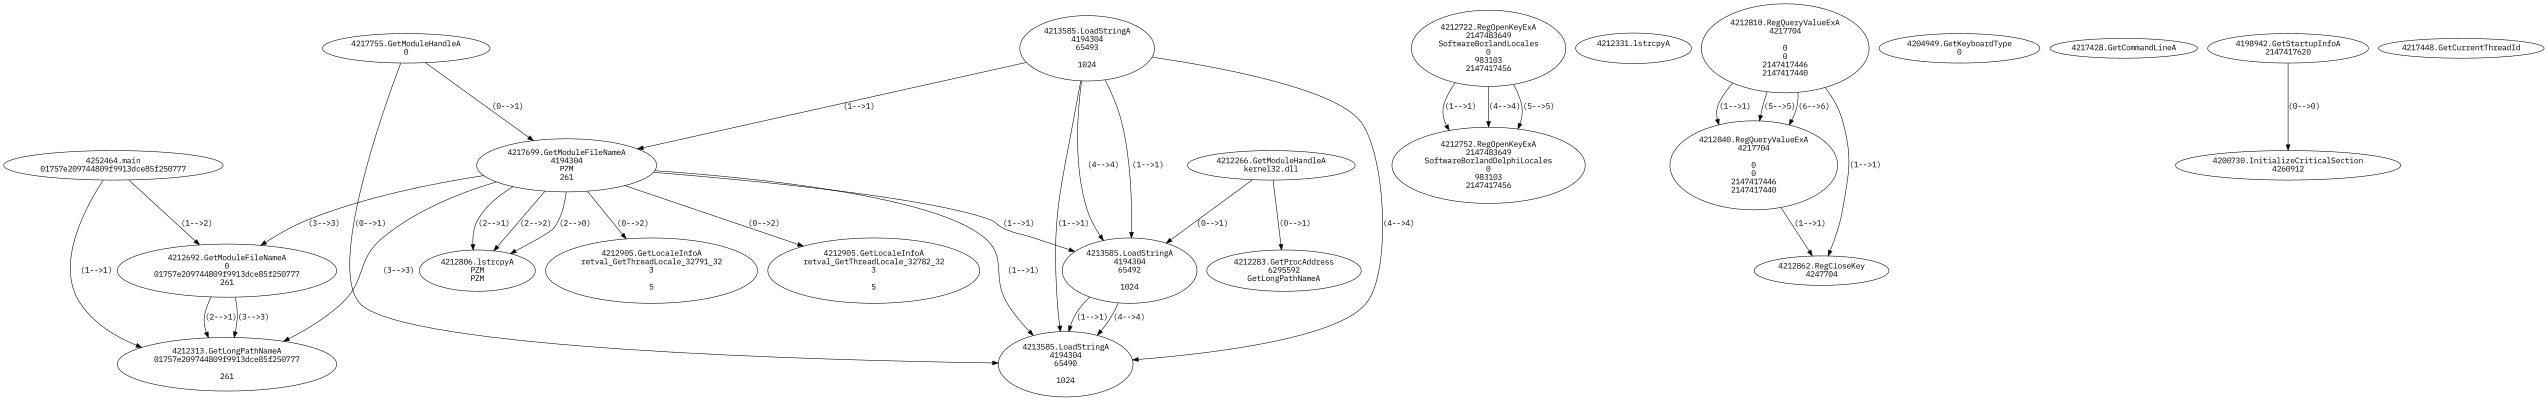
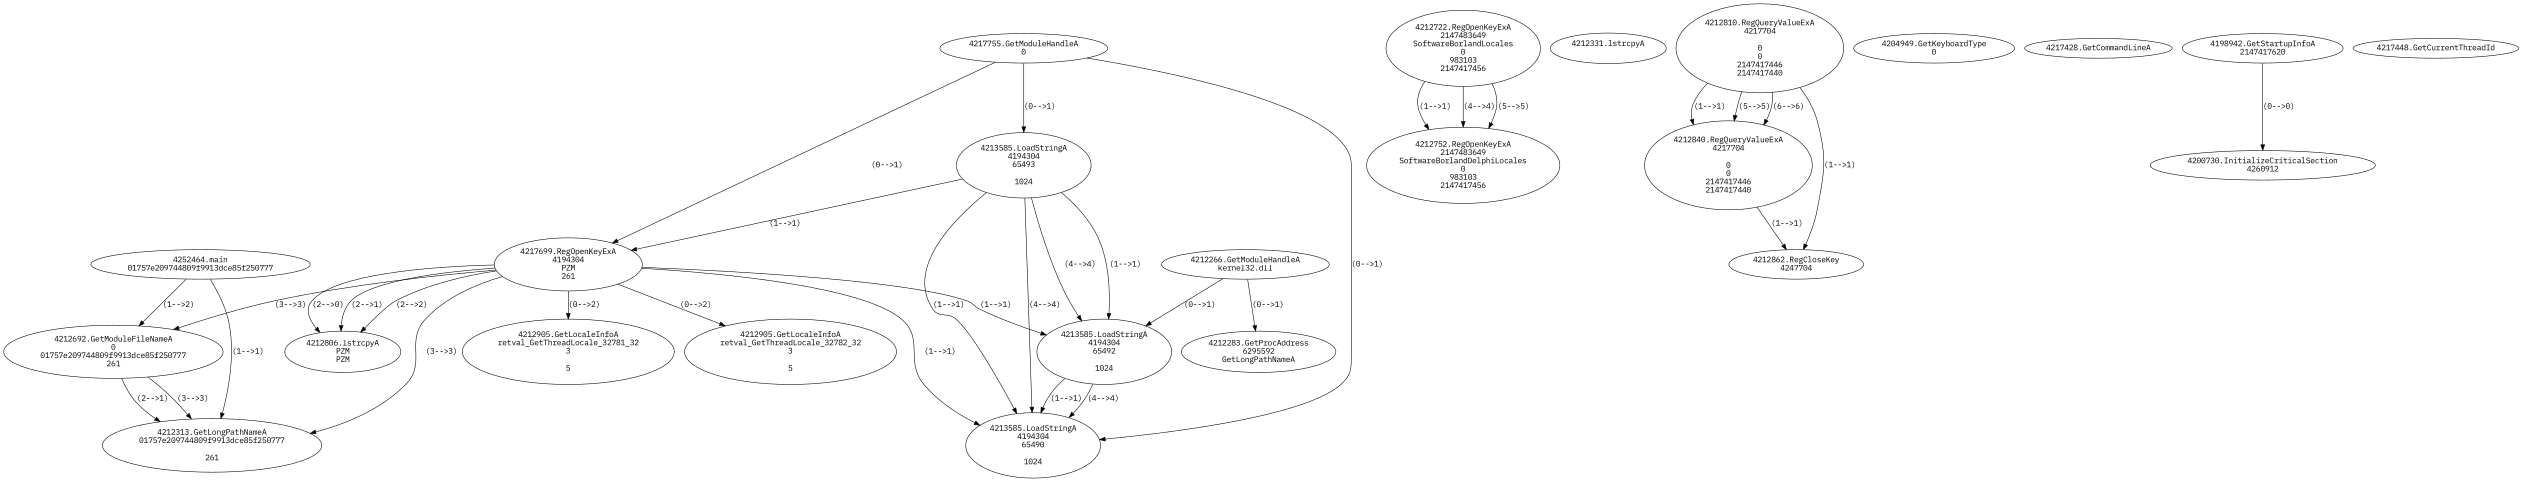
edge "4217755.GetModuleHandleA 0" -> "4213585.LoadStringA 4194304 65493 1024": added, label "(0-->1)"
node "4217699.GetModuleFileNameA 4194304 PZM 261": label "4217699.GetModuleFileNameA 4194304 PZM 261" -> "4217699.RegOpenKeyExA 4194304 PZM 261"
node "4212905.GetLocaleInfoA retval_GetThreadLocale_32791_32 3 5": label "4212905.GetLocaleInfoA retval_GetThreadLocale_32791_32 3 5" -> "4212905.GetLocaleInfoA retval_GetThreadLocale_32781_32 3 5"
